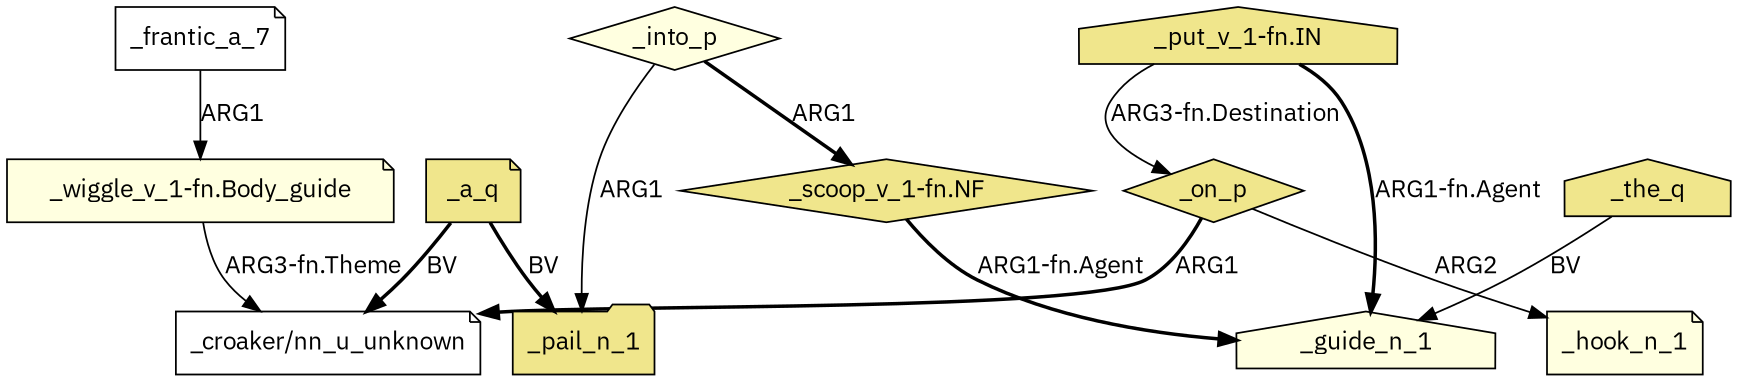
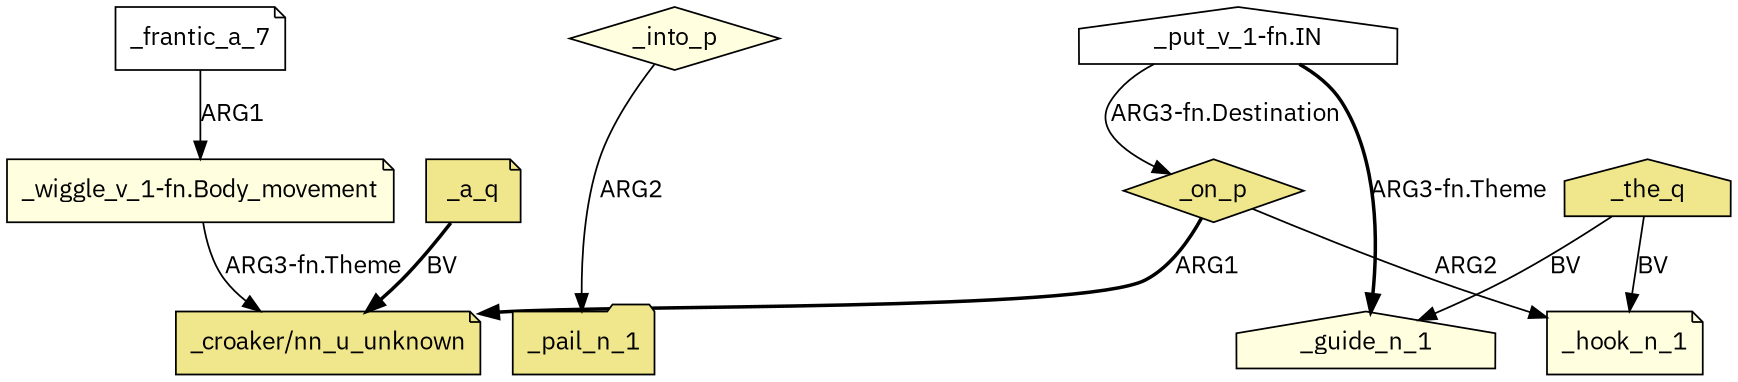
node "_put_v_1-fn.IN": fillcolor khaki -> white
node "_wiggle_v_1-fn.Body_guide": label "_wiggle_v_1-fn.Body_guide" -> "_wiggle_v_1-fn.Body_movement"
edge "_into_p" -> "_pail_n_1": label "ARG1" -> "ARG2"
node "_scoop_v_1-fn.NF": removed
edge "_put_v_1-fn.IN" -> "_guide_n_1": label "ARG1-fn.Agent" -> "ARG3-fn.Theme"
edge "_the_q" -> "_hook_n_1": added, label "BV"
edge "_a_q" -> "_pail_n_1": removed, label "BV"
node "_croaker/nn_u_unknown": fillcolor white -> khaki
